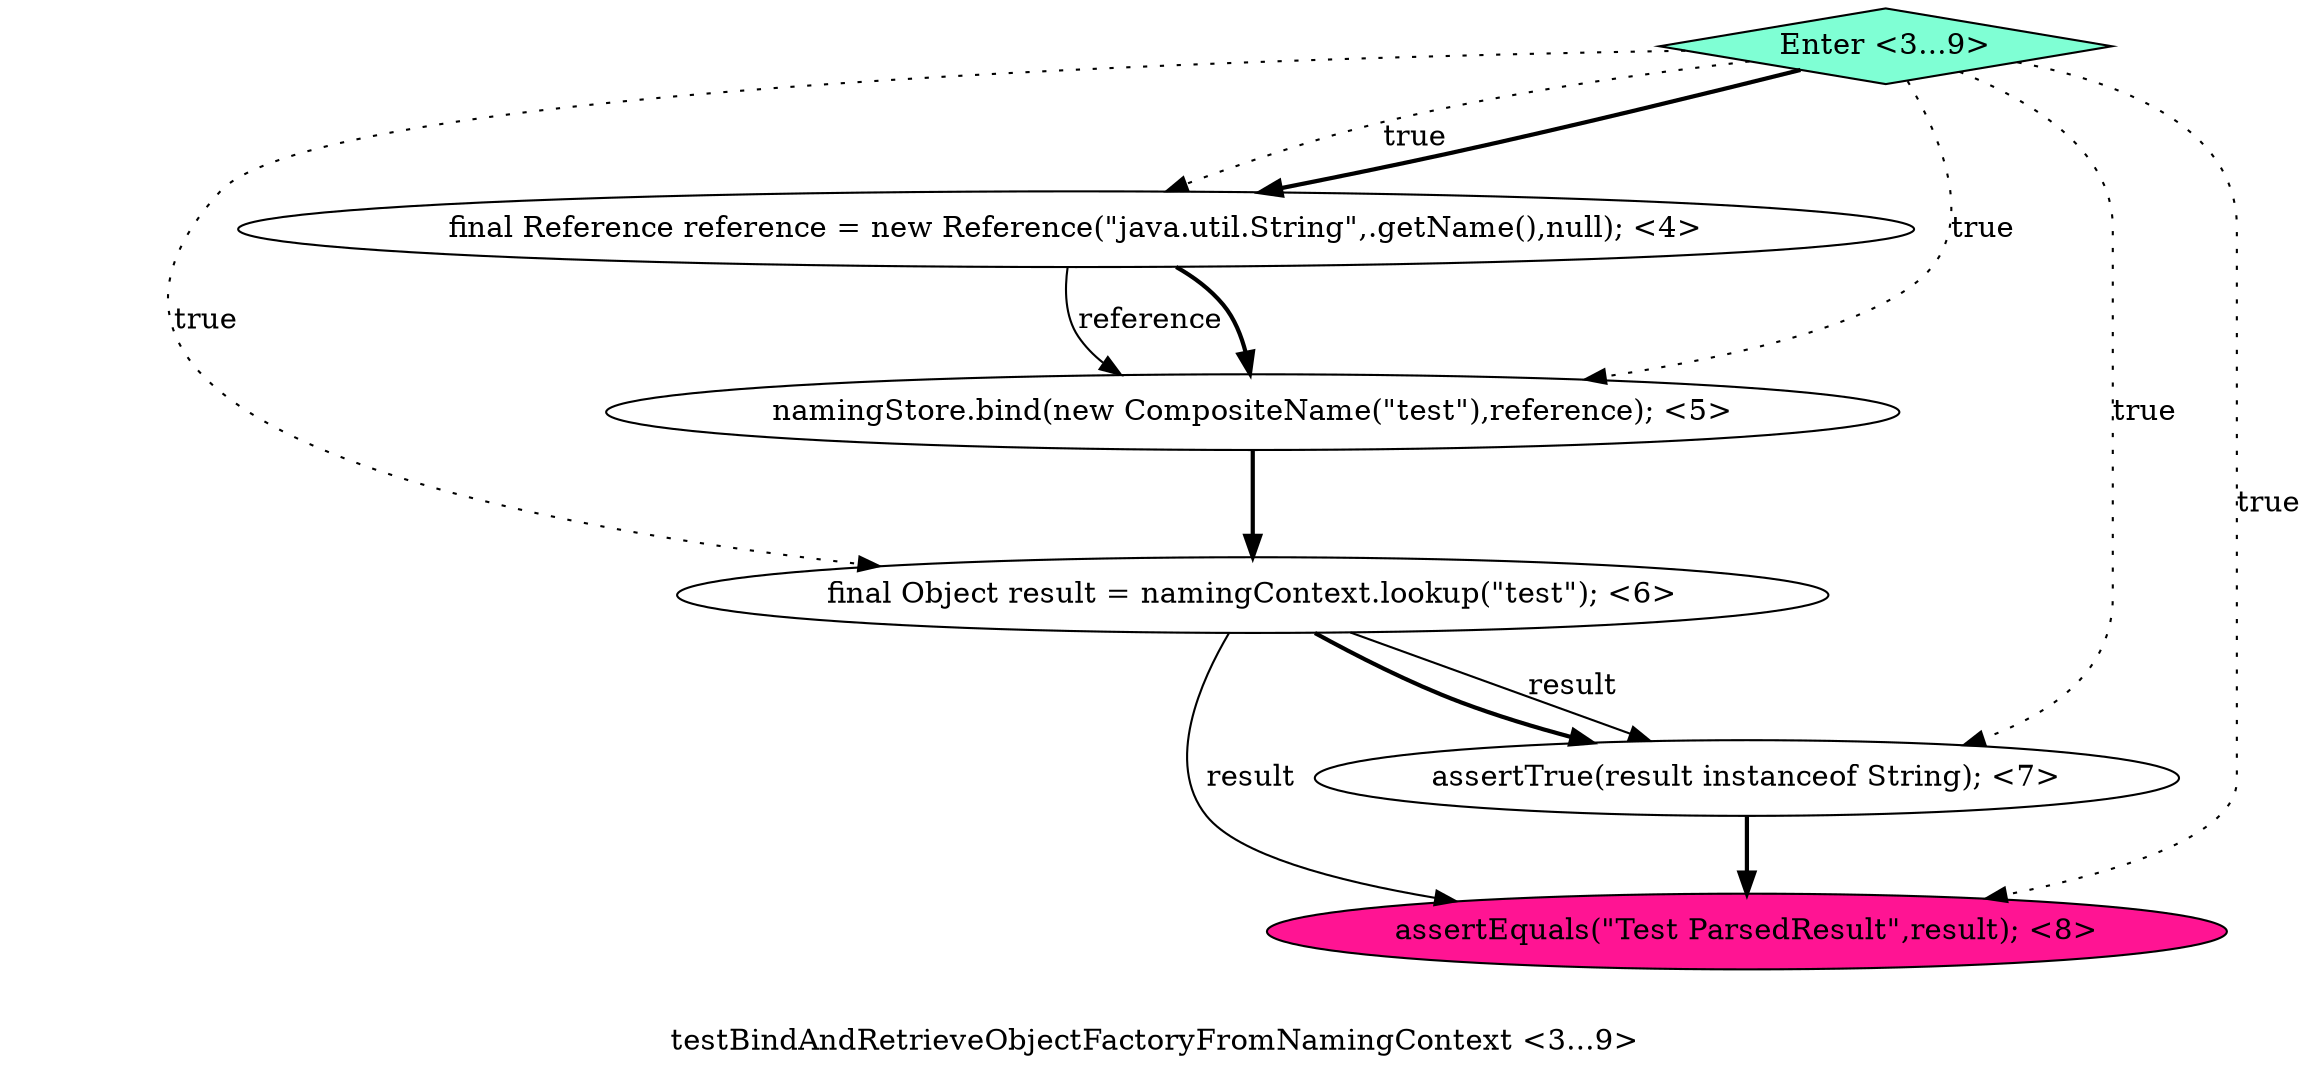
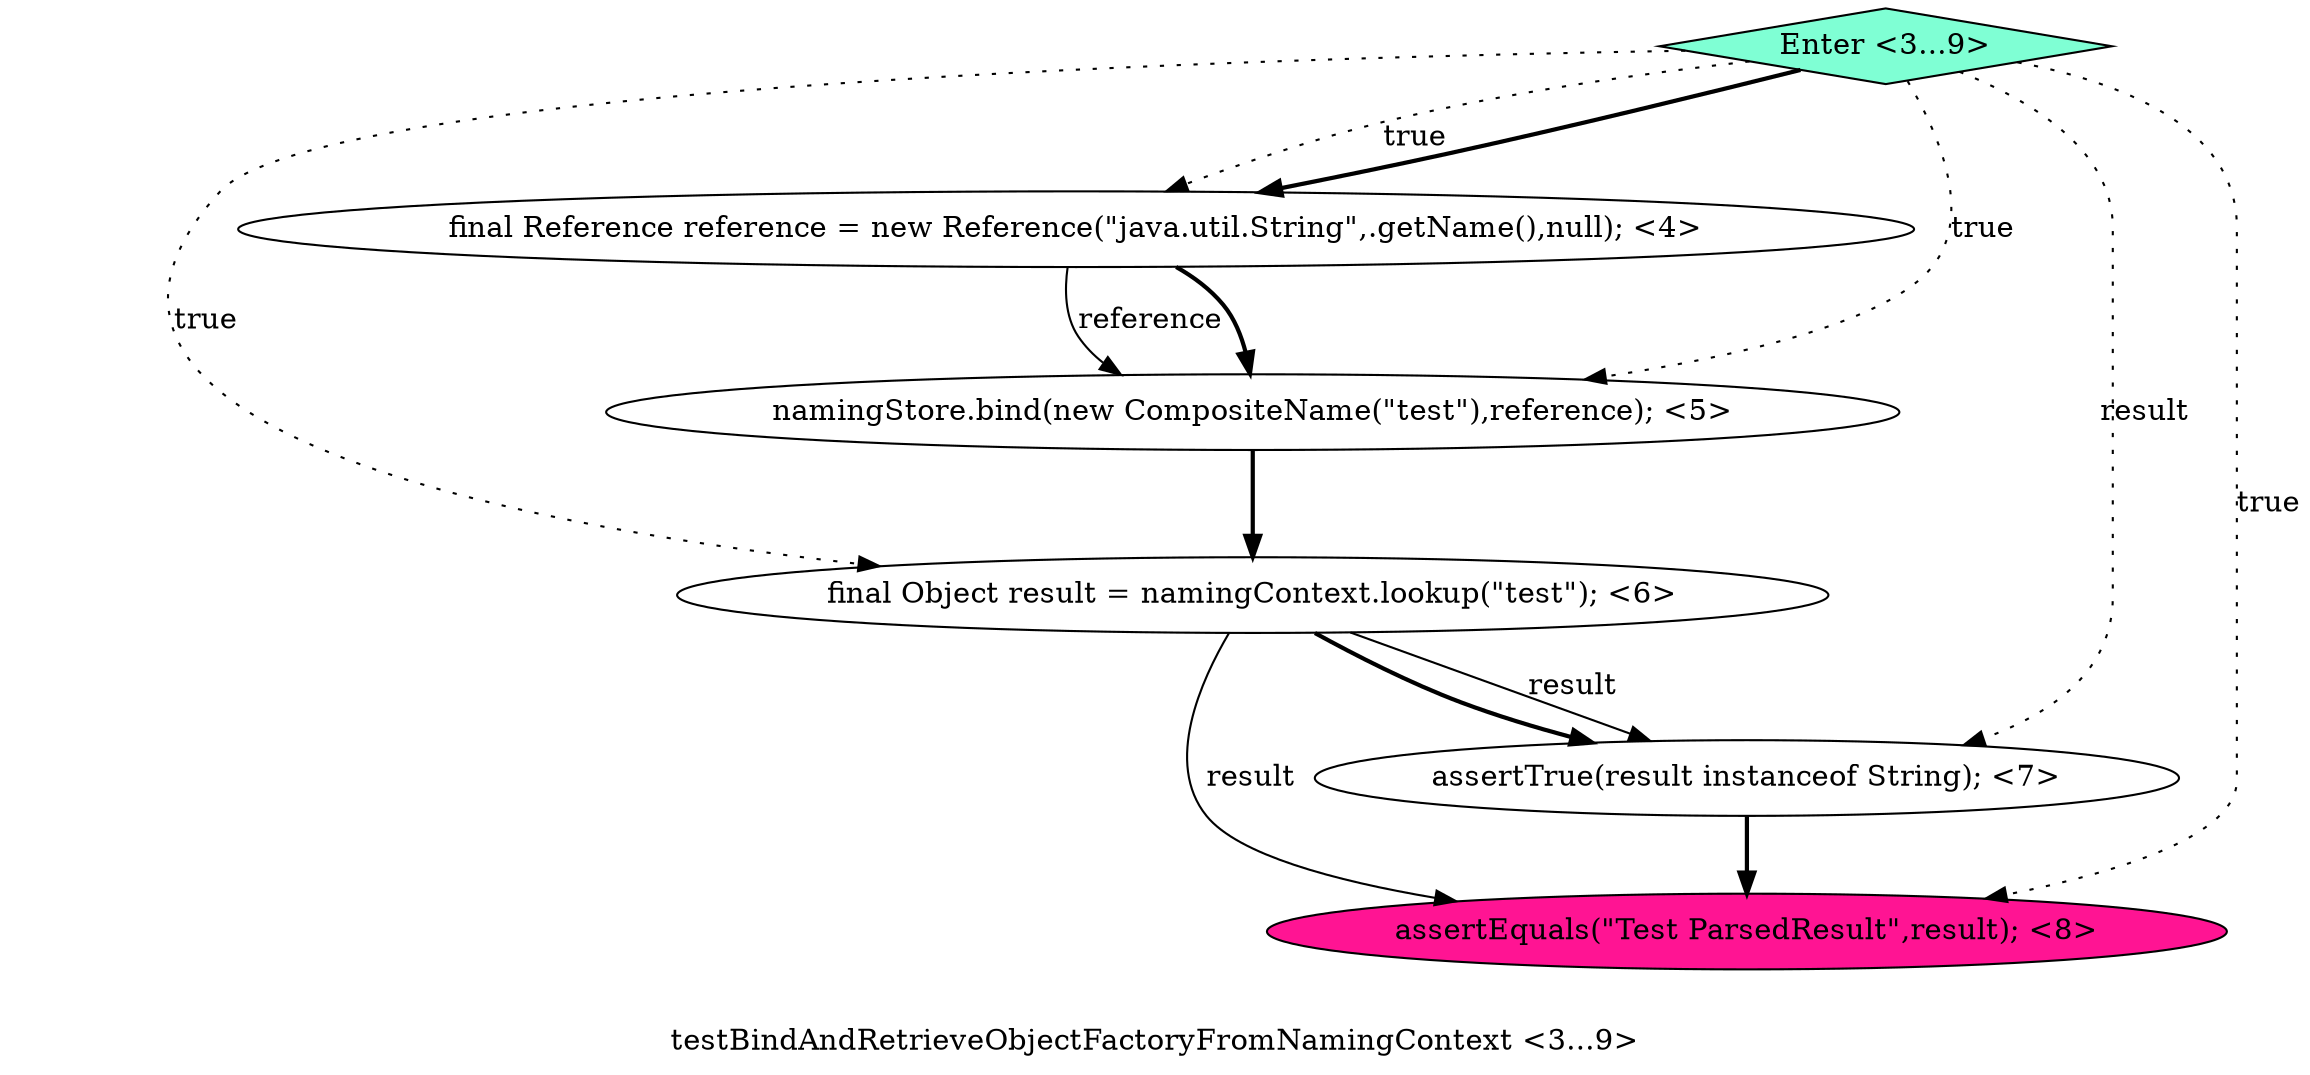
edge "Enter <3...9>" -> "assertTrue(result instanceof String); <7>": label "true" -> "result"
